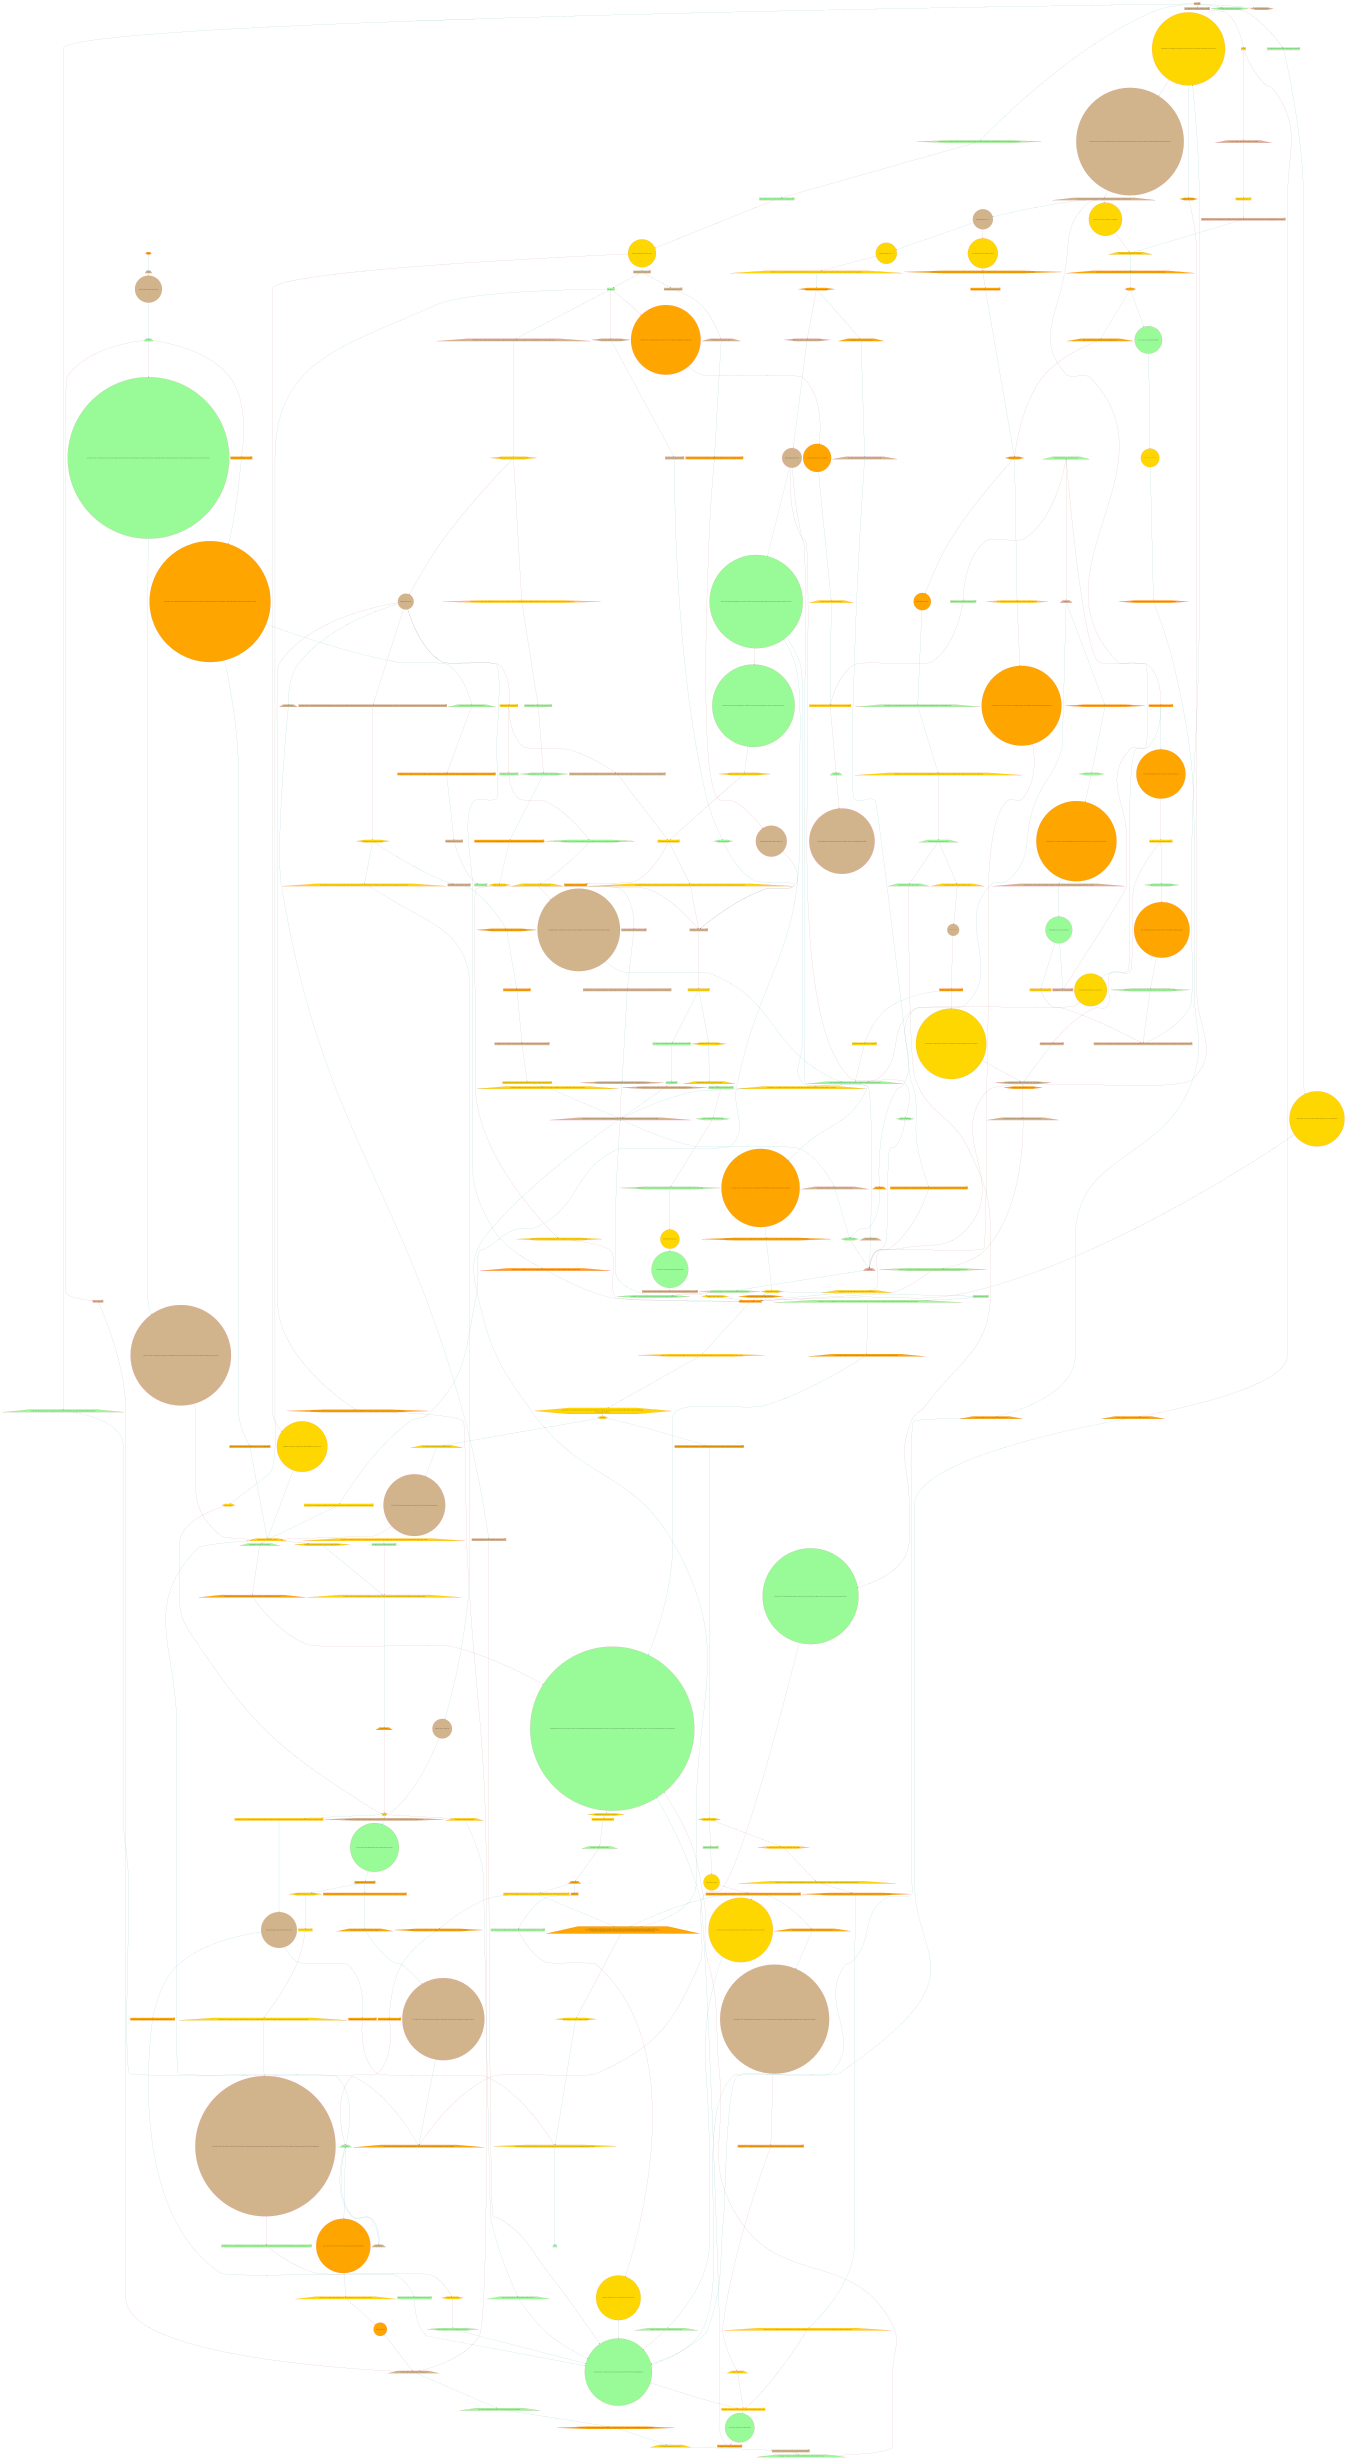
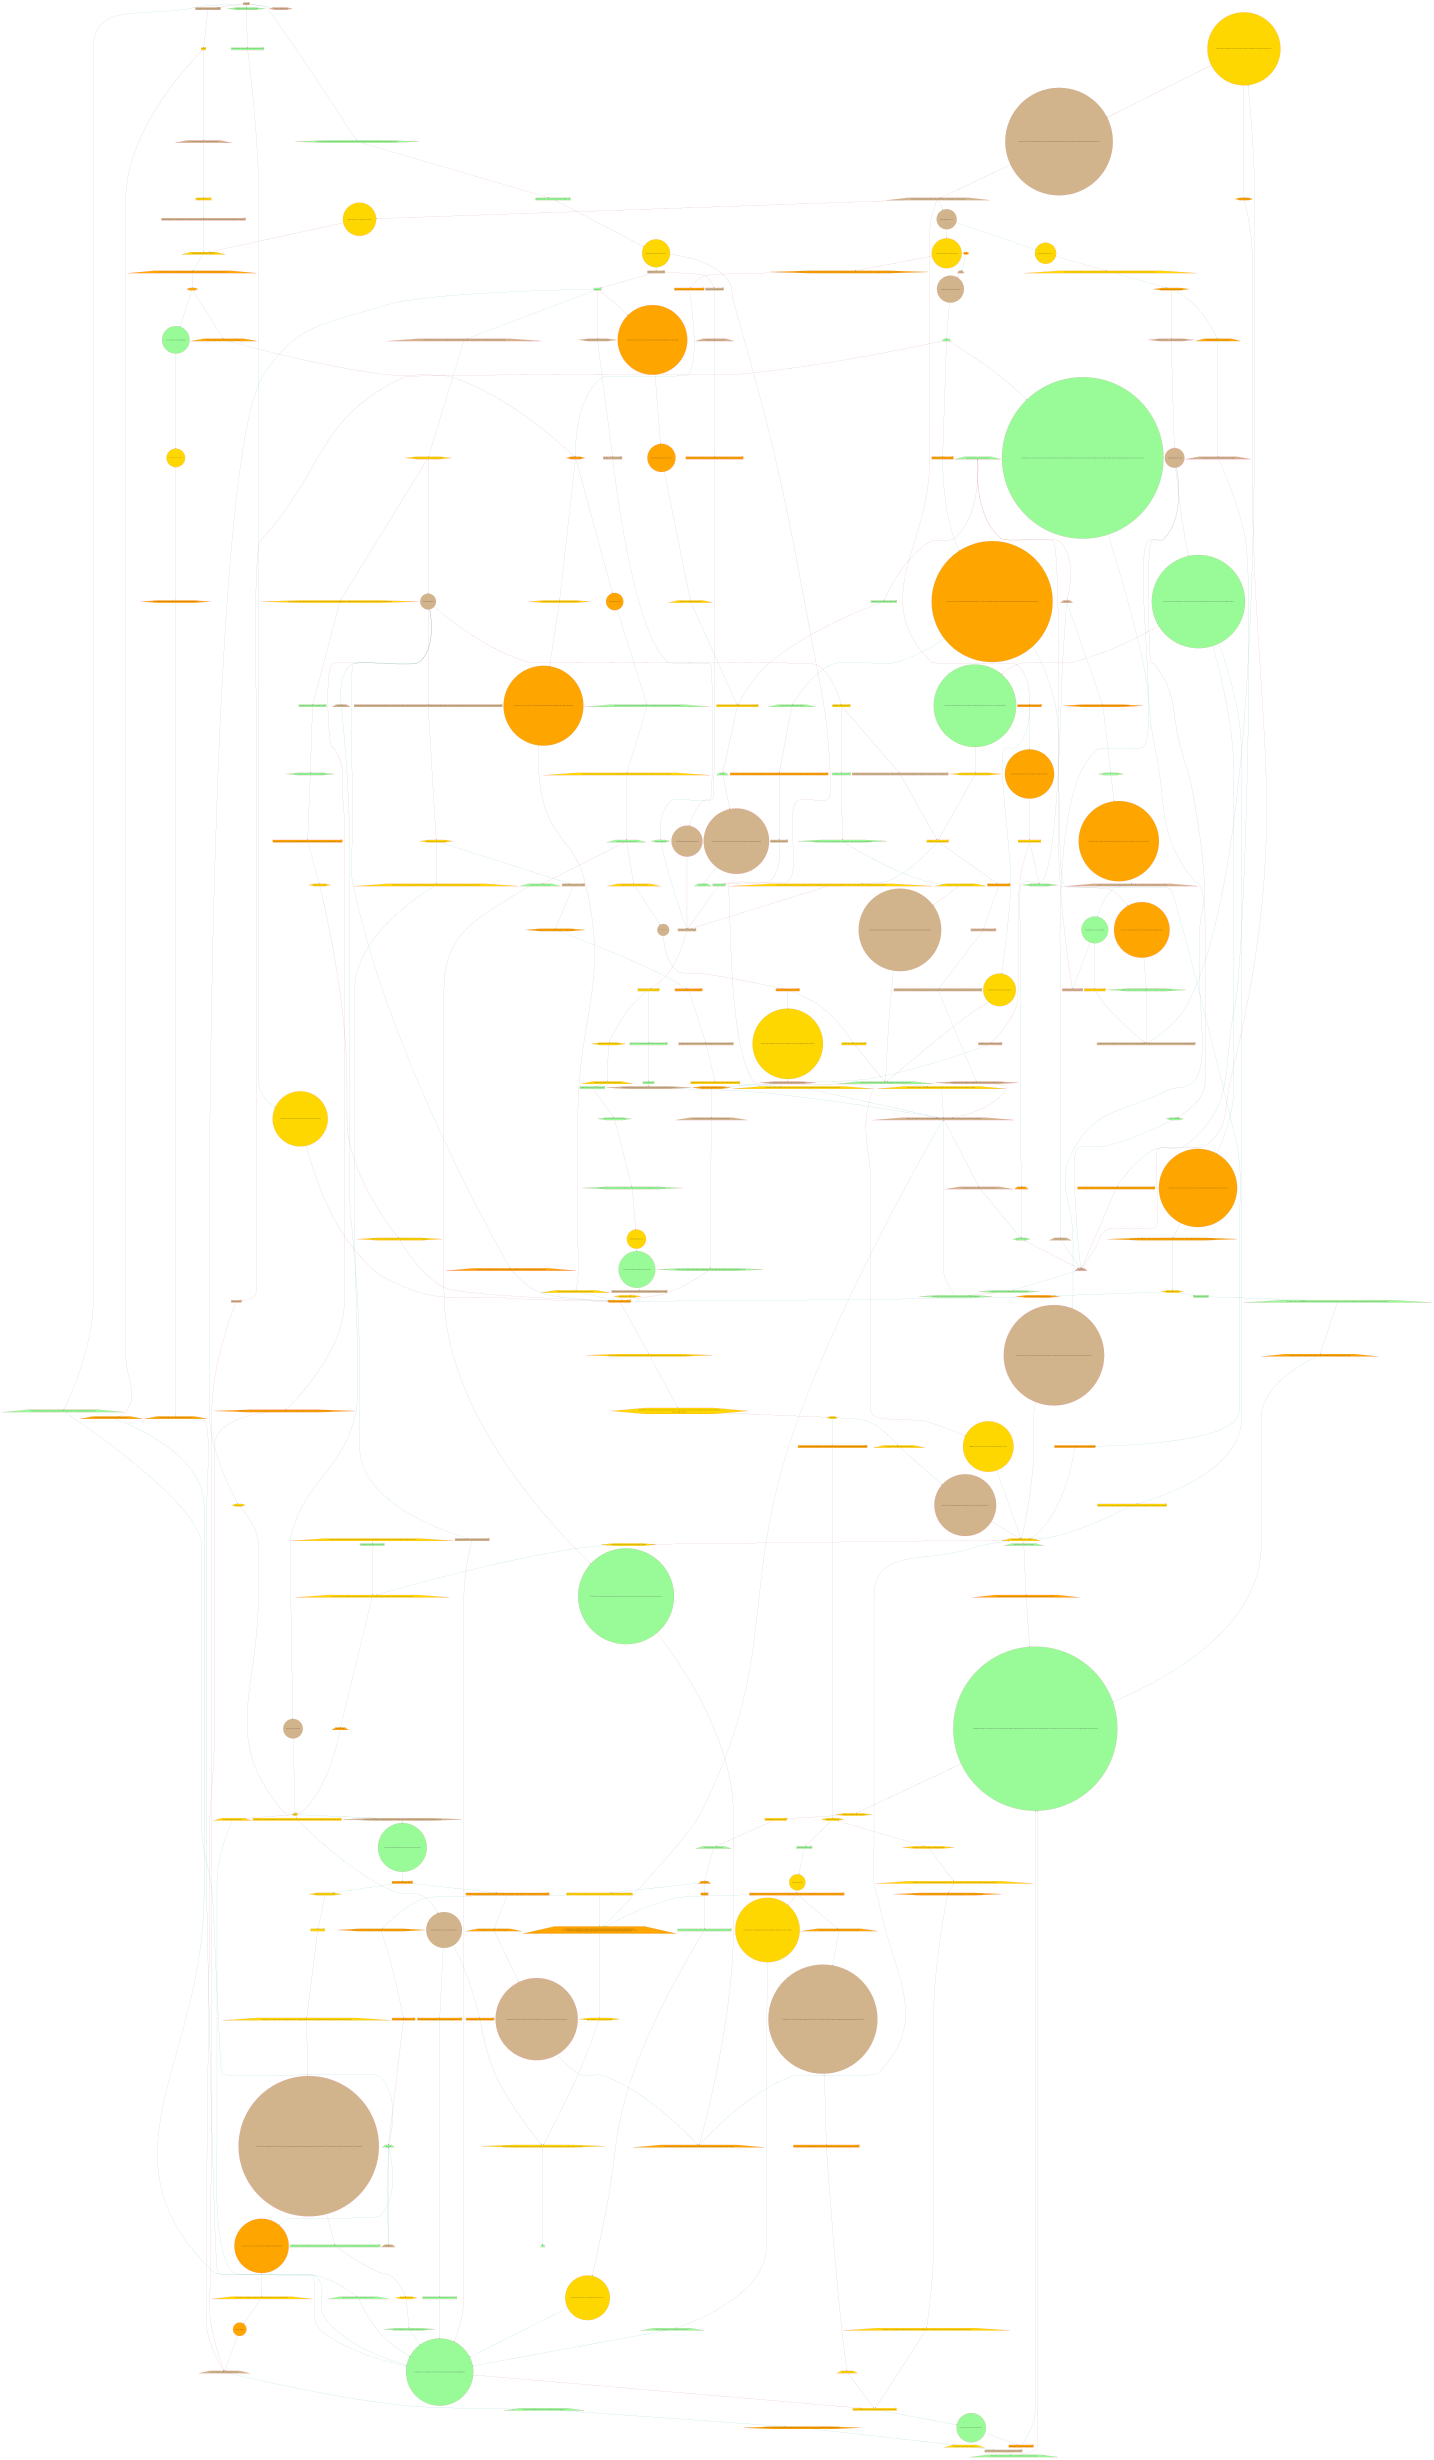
node "You: Why Frissel?": added
